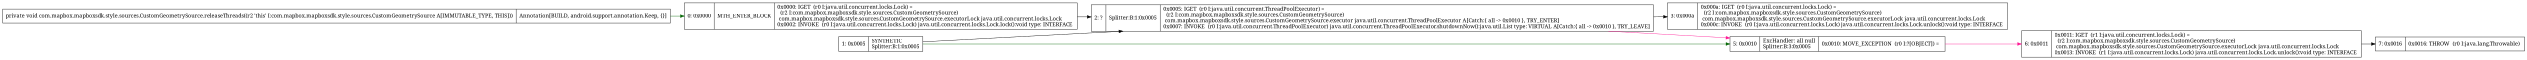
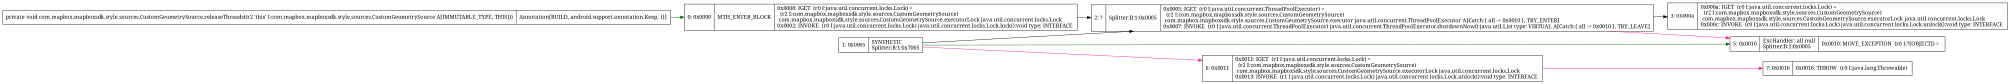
edge "5: 0x0010" -> "6: 0x0011": now "1: 0x0005" -> "6: 0x0011"
edge "6: 0x0011" -> "7: 0x0016": color black -> deeppink
node "1: 0x0005": text "Splitter:B:1:0x0005" -> "Splitter:B:1:0x7005"
node "5: 0x0010": text "Splitter:B:3:0x0005" -> "Splitter:B:1:0x0005"
